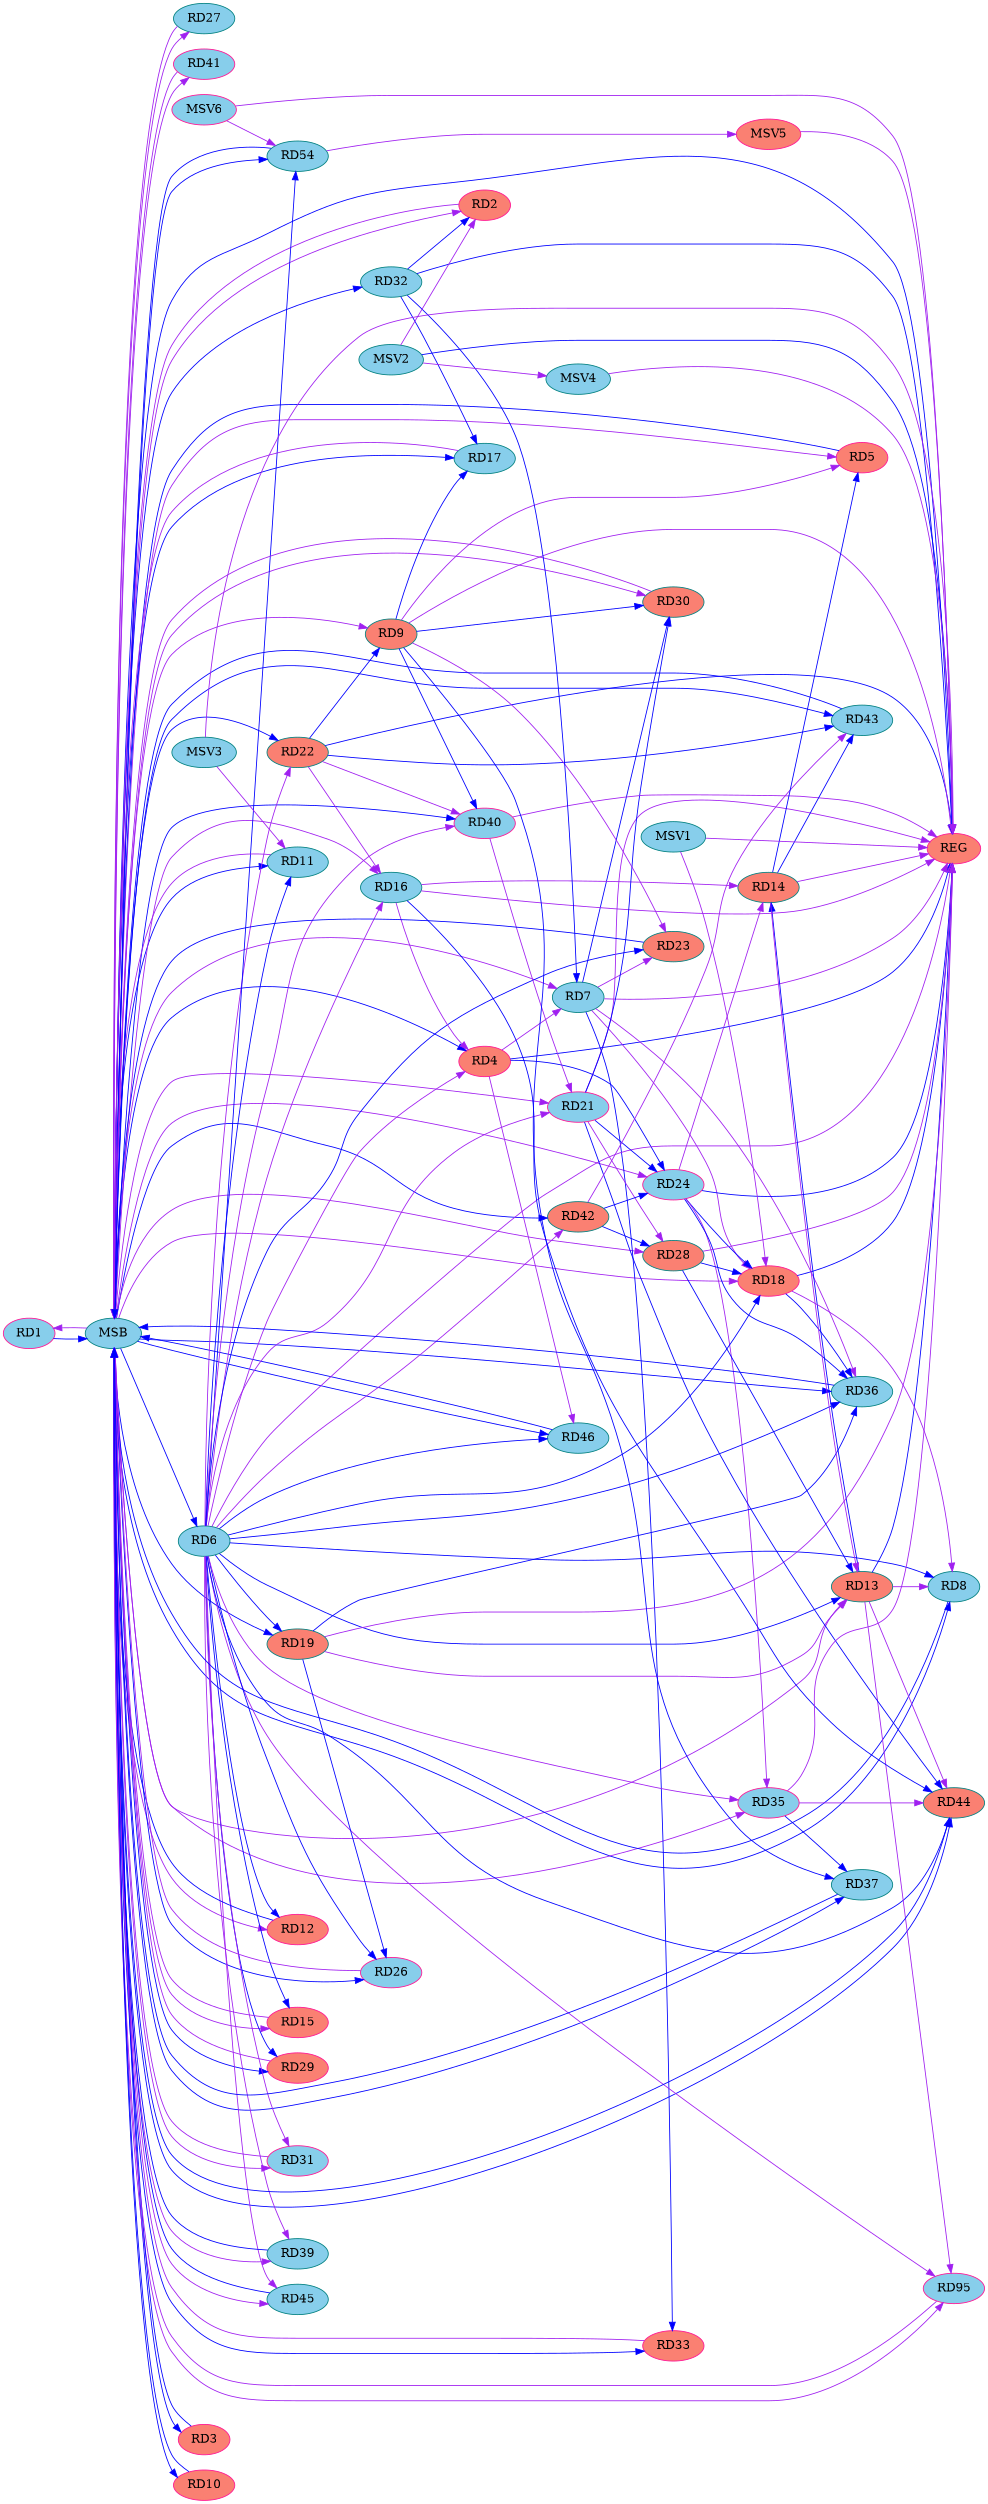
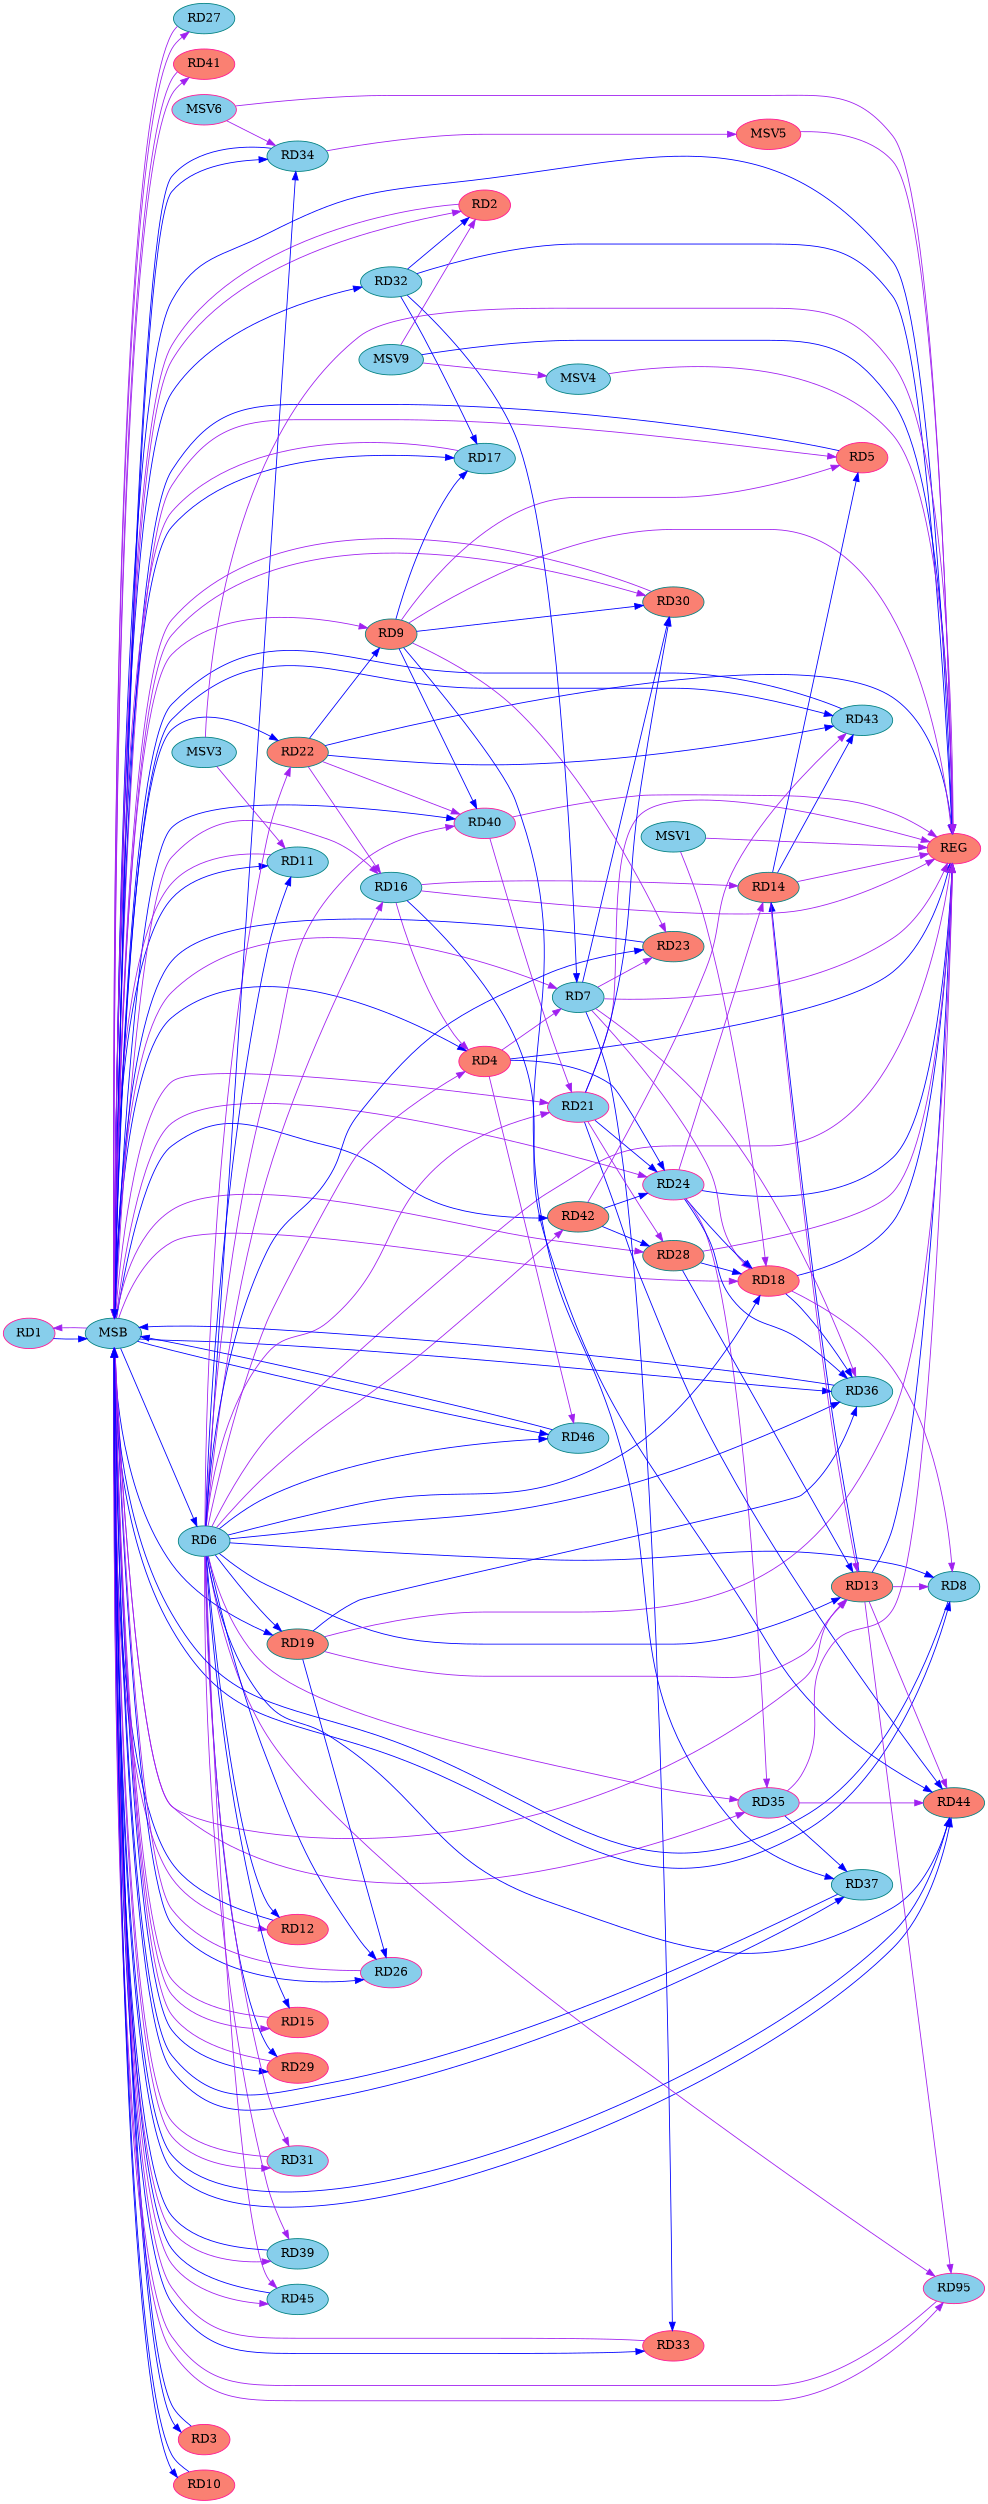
node "RD41": fillcolor skyblue -> salmon
node "RD54": label "RD54" -> "RD34"
node "MSV2": label "MSV2" -> "MSV9"
